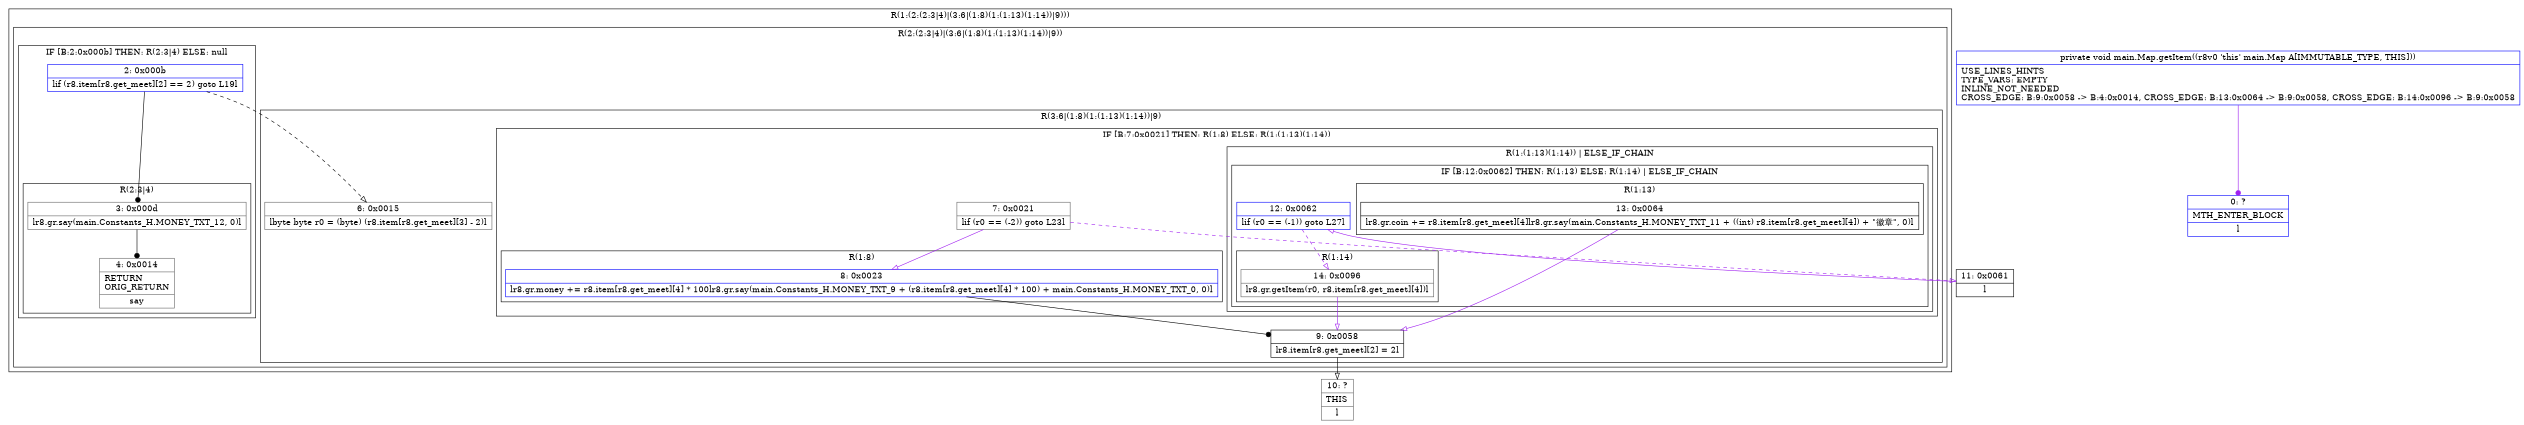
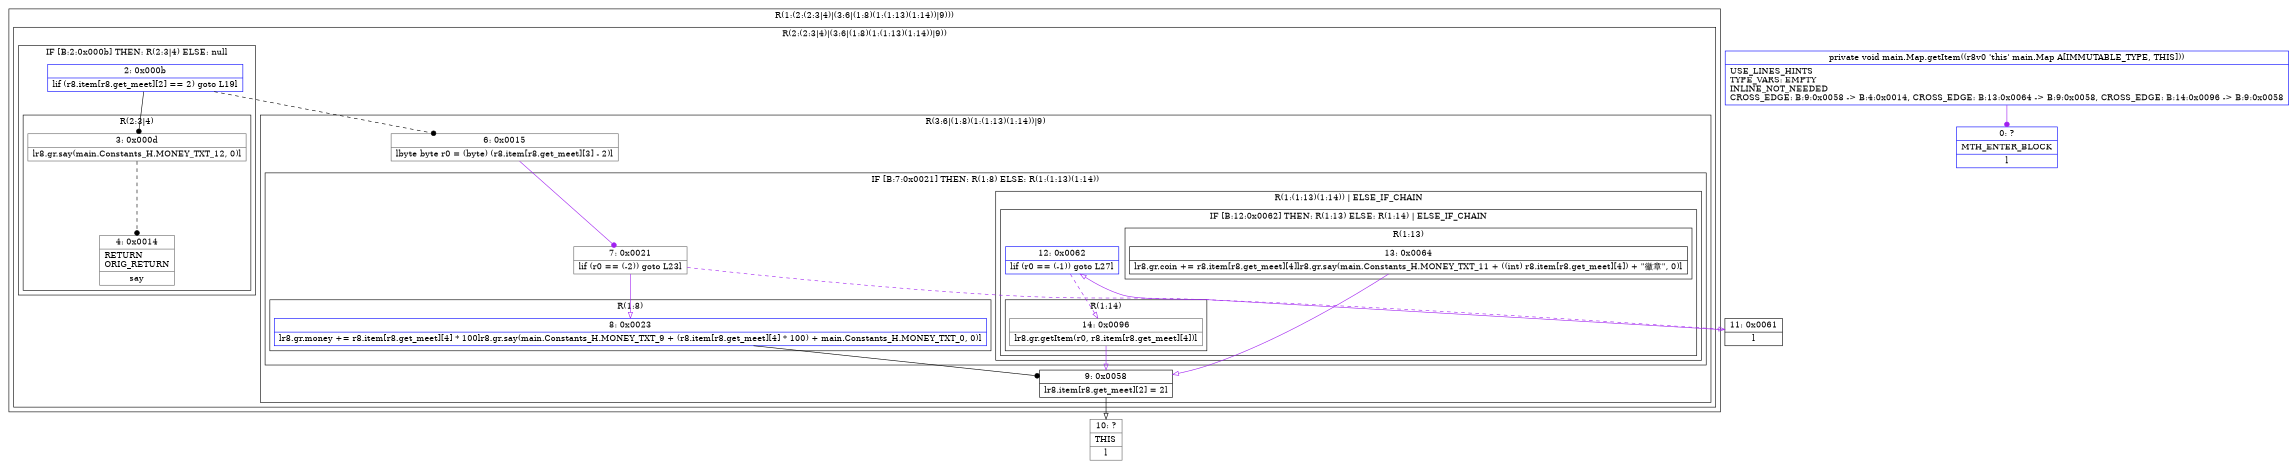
edge "2: 0x000b" -> "6: 0x0015": arrowhead onormal -> dot
edge "6: 0x0015" -> "7: 0x0021": added
edge "3: 0x000d" -> "4: 0x0014": style solid -> dashed
